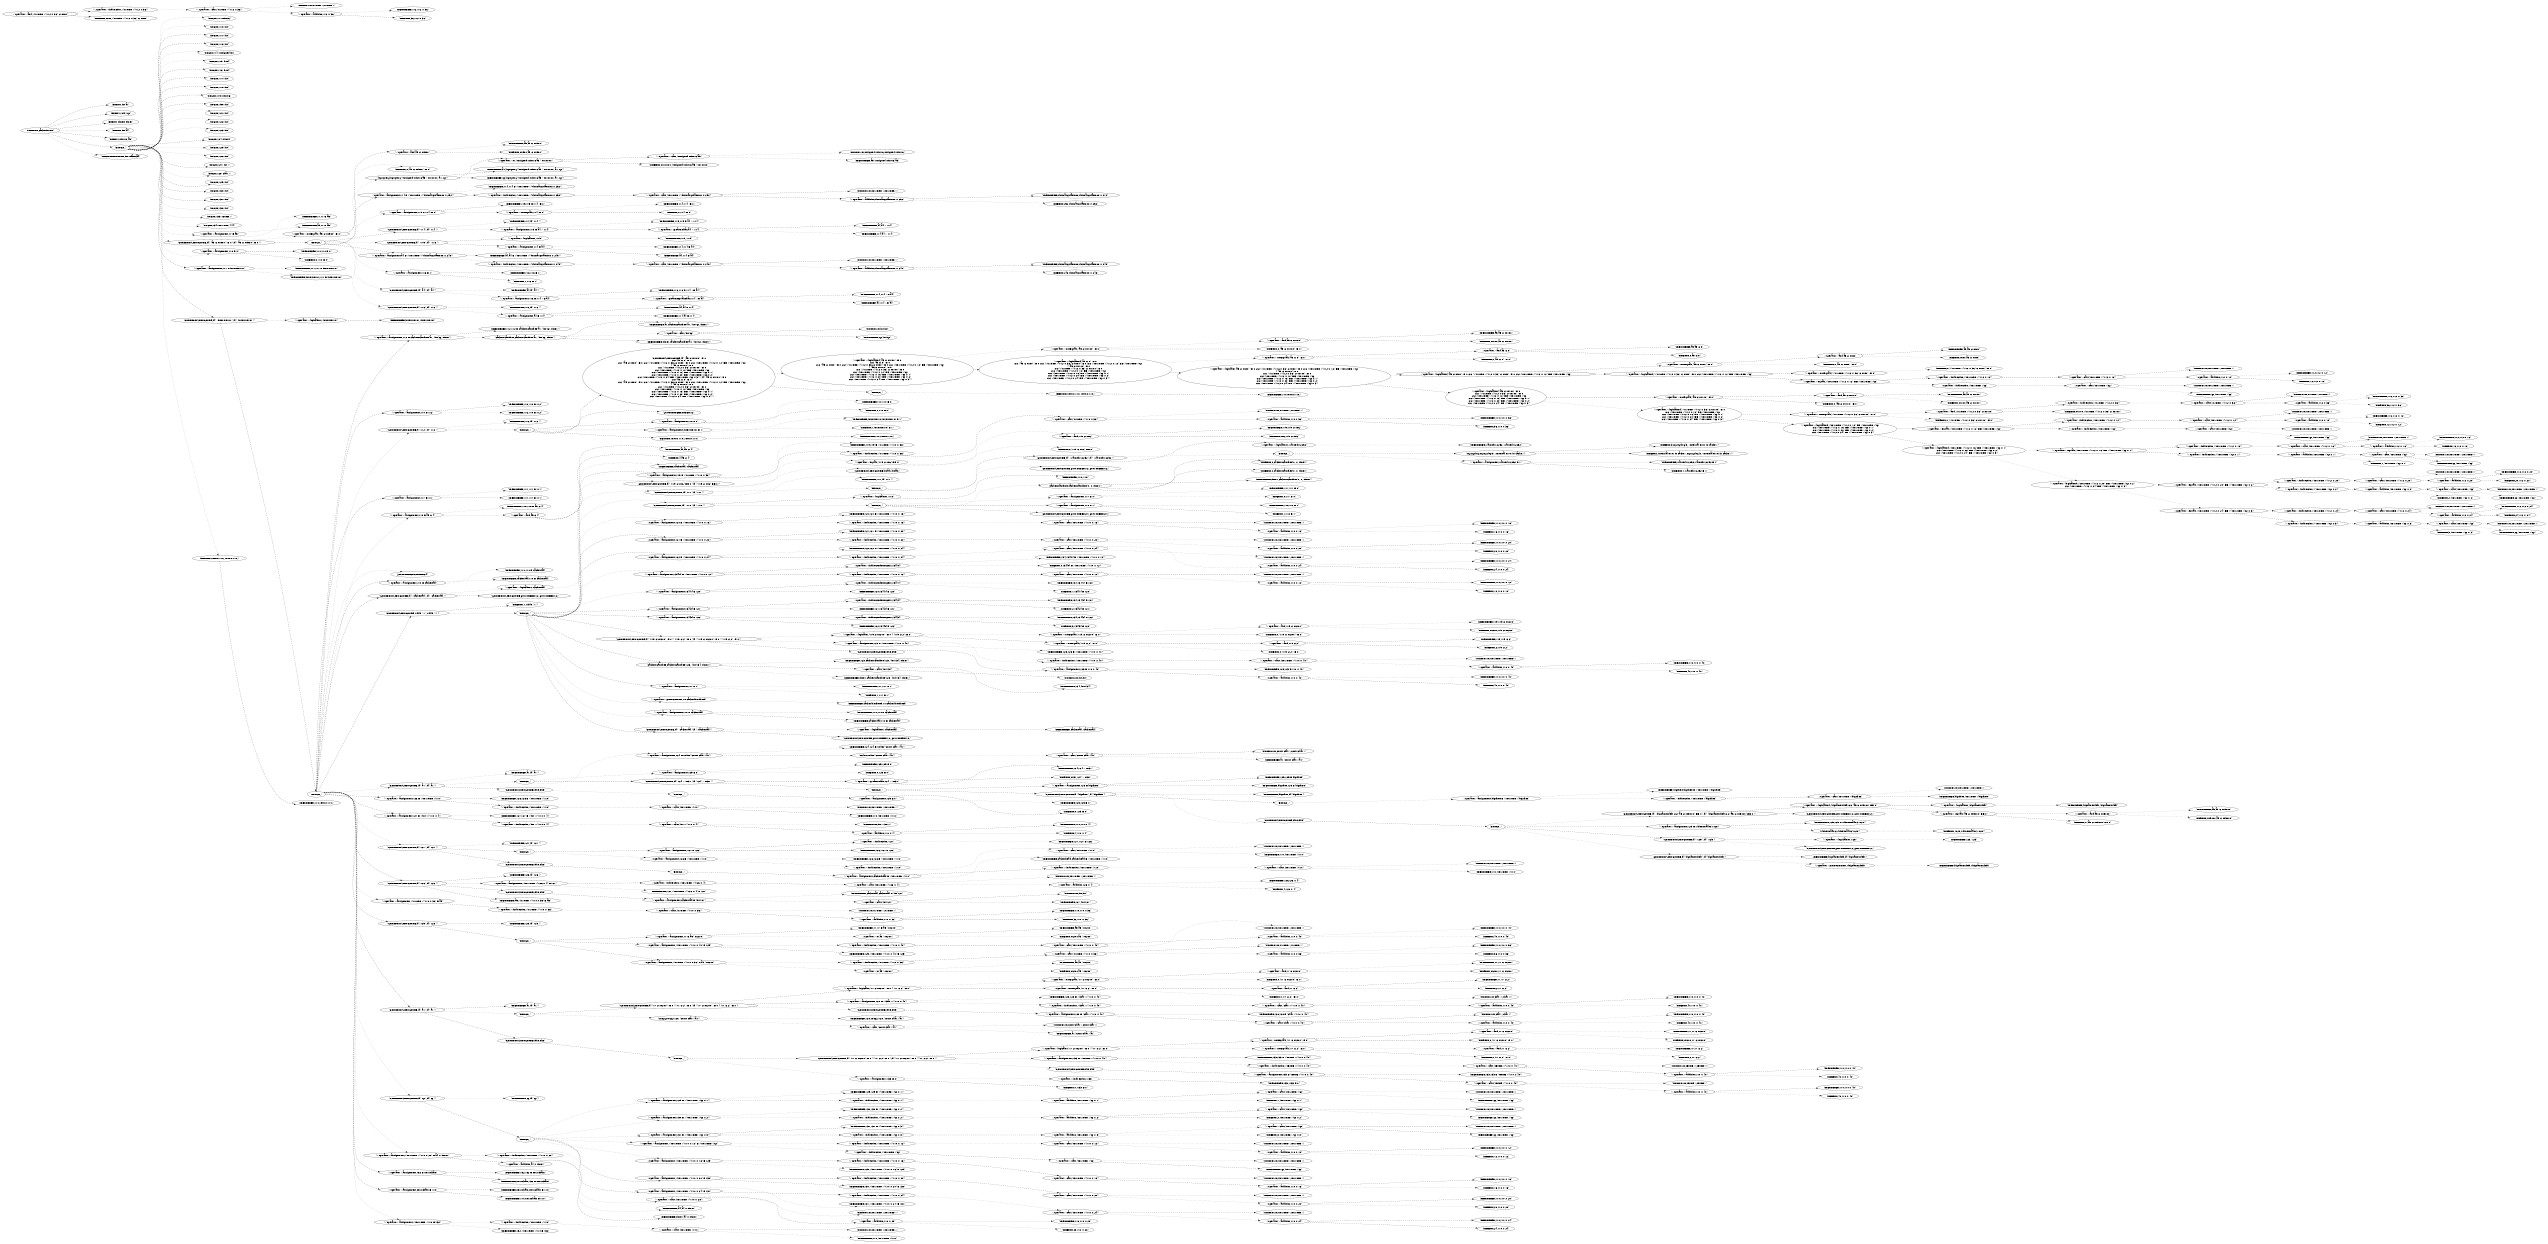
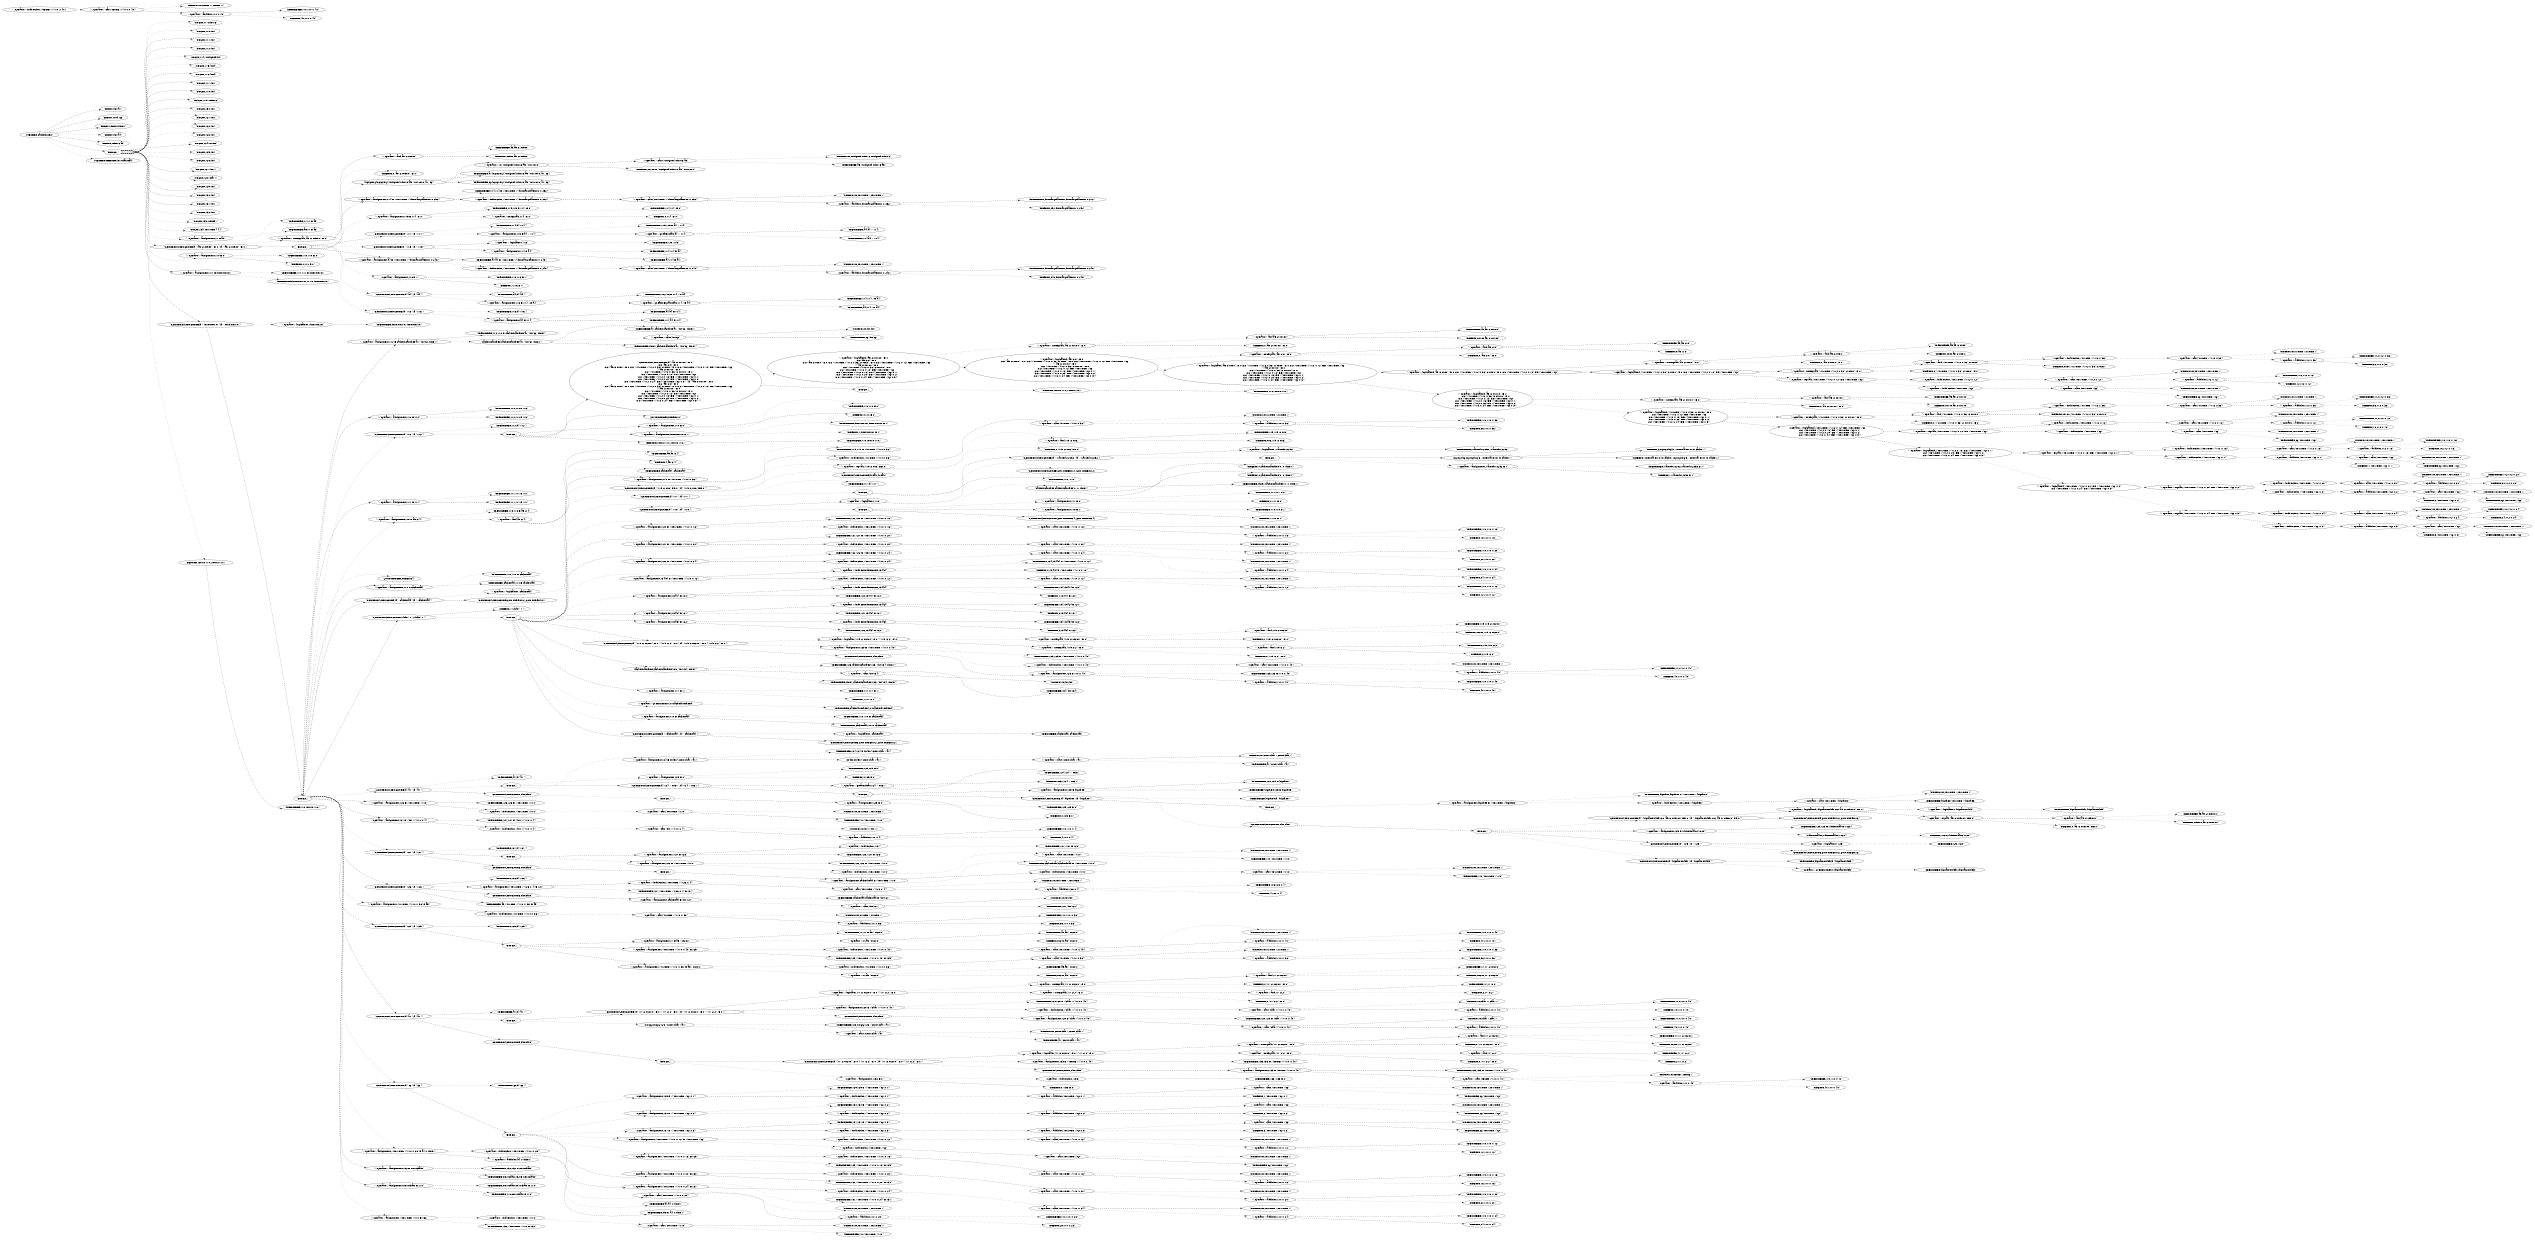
edge "(<operator>.notEquals,(*(_WORD *)(v12 + 36) & 0x80) != 0)" -> "(<operator>.and,*(_WORD *)(v12 + 36) & 0x80)": added
edge "(<operator>.assignment,v33 = *(_BYTE **)(v10 + 40))" -> "(<operator>.indirection,*(_BYTE **)(v10 + 40))": removed
